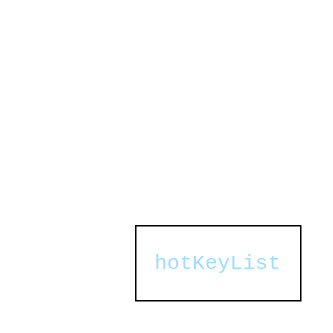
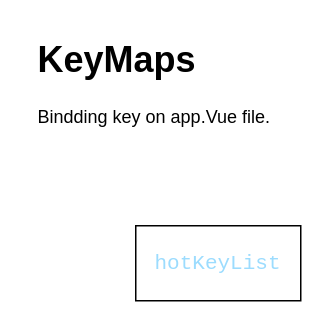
node "KeyMapsBindding key on app.Vue file.": added
